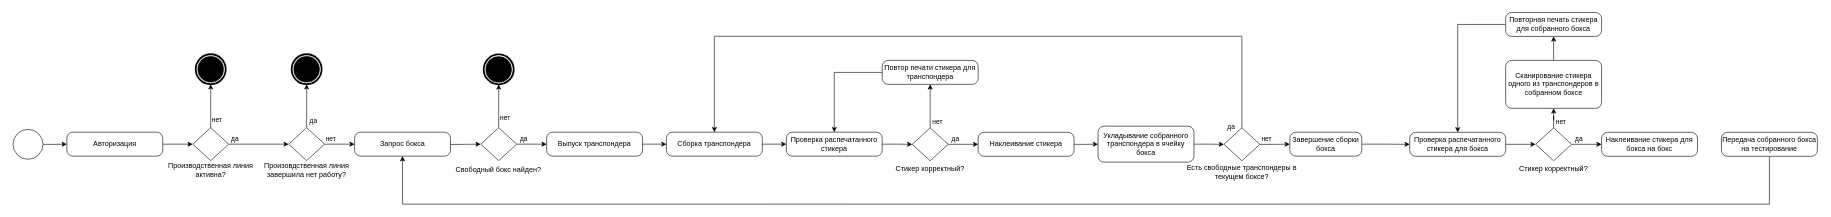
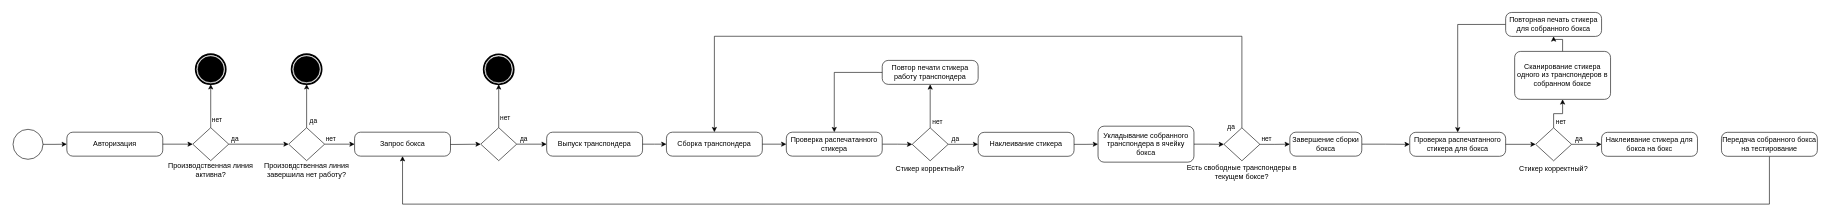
node "Повтор печати стикера для транспондера": label "Повтор печати стикера для транспондера" -> "Повтор печати стикера работу транспондера"
node "Сканирование стикера одного из транспондеров в собранном боксе": moved (1554, 84) -> (1563, 75)
node "Свободный бокс найден?": removed
